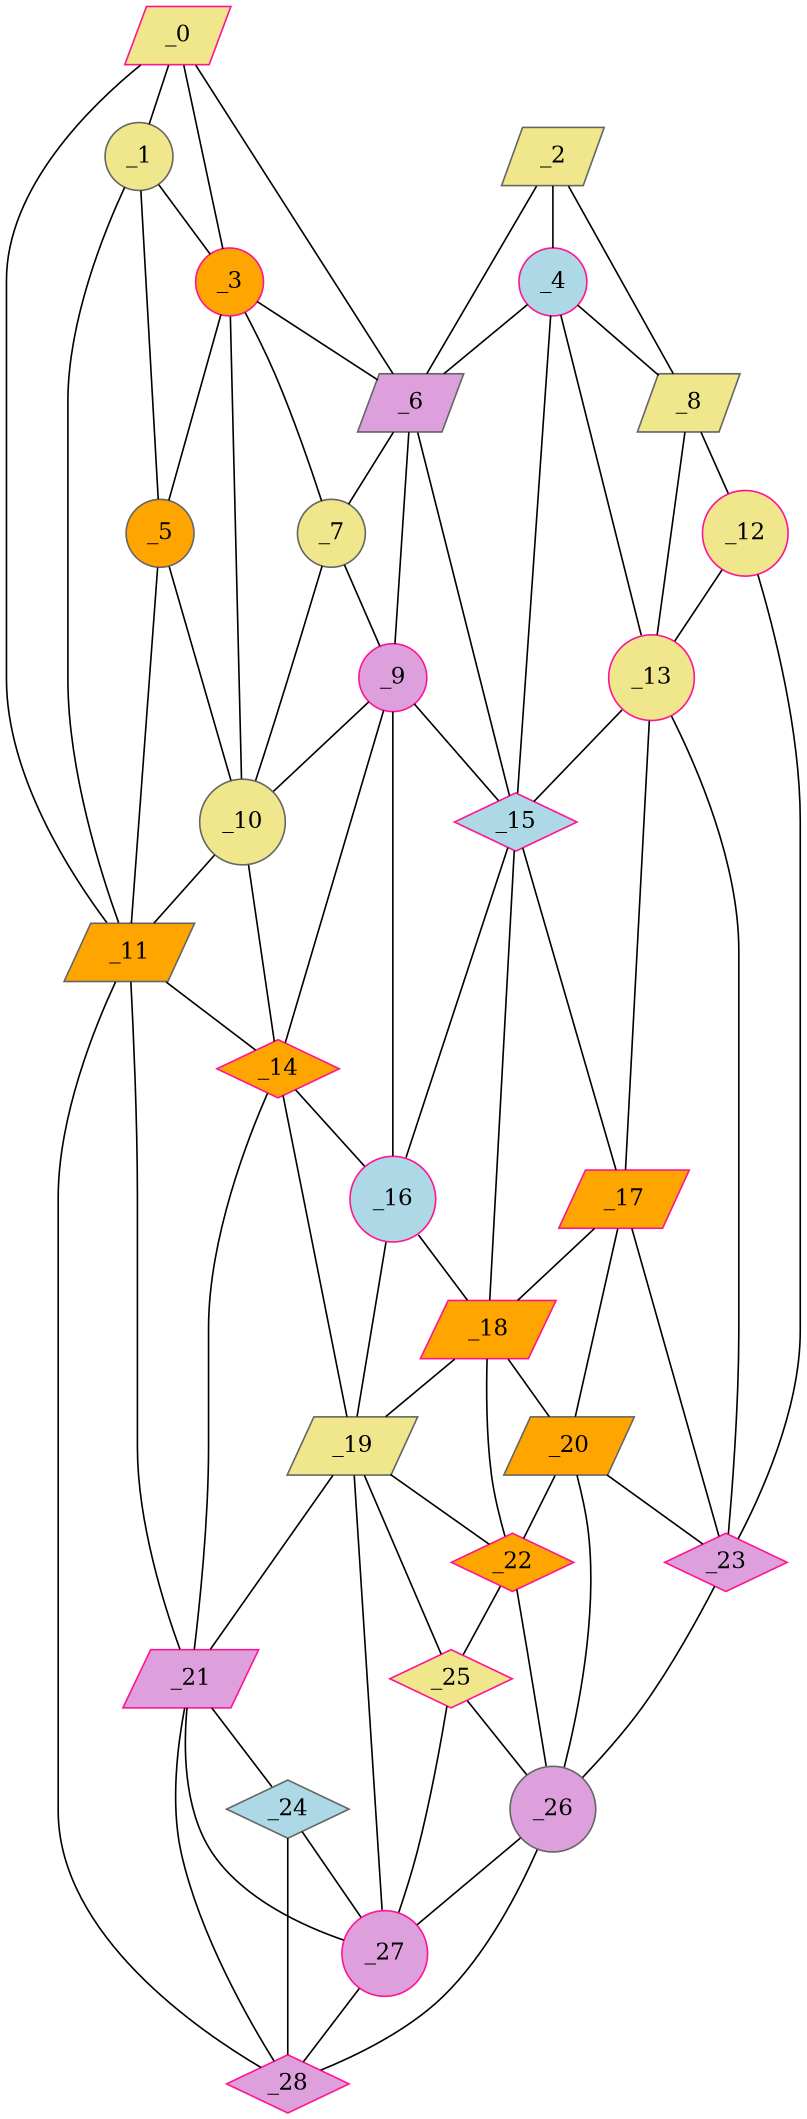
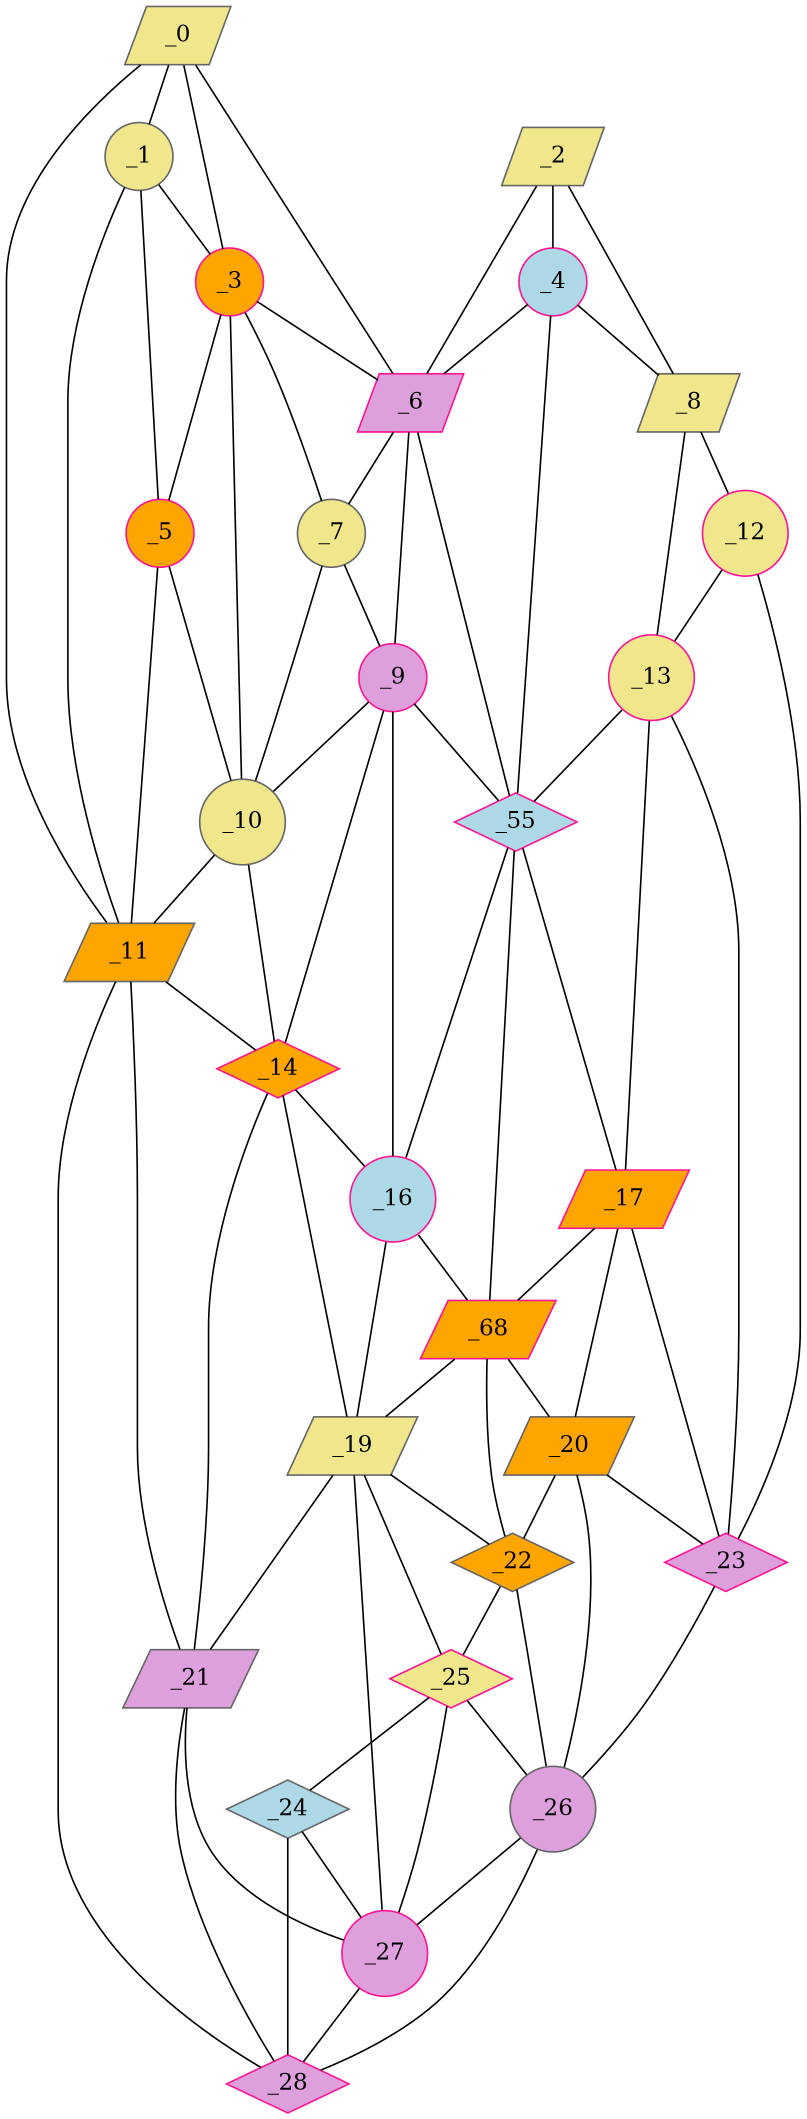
node "_0": color deeppink -> gray40
node "_6": color gray40 -> deeppink
edge "_4" -- "_13": removed
node "_5": color gray40 -> deeppink
node "_15": label "_15" -> "_55"
node "_18": label "_18" -> "_68"
node "_22": color deeppink -> gray40
node "_21": color deeppink -> gray40
edge "_21" -- "_24": now "_25" -- "_24"
